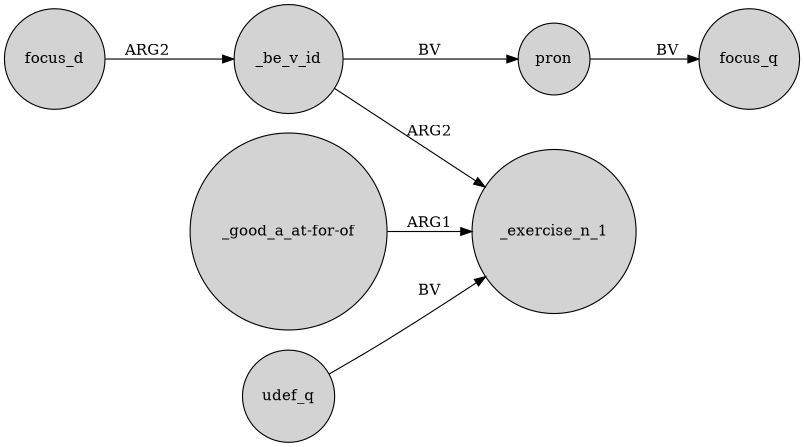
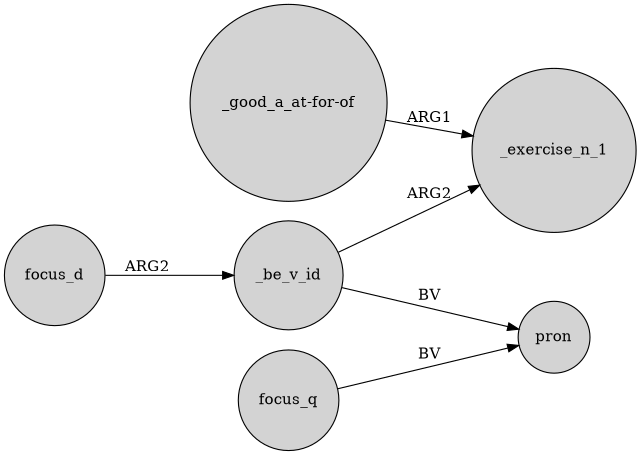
edge "pron" -> "focus_q": reversed
node "udef_q": removed
